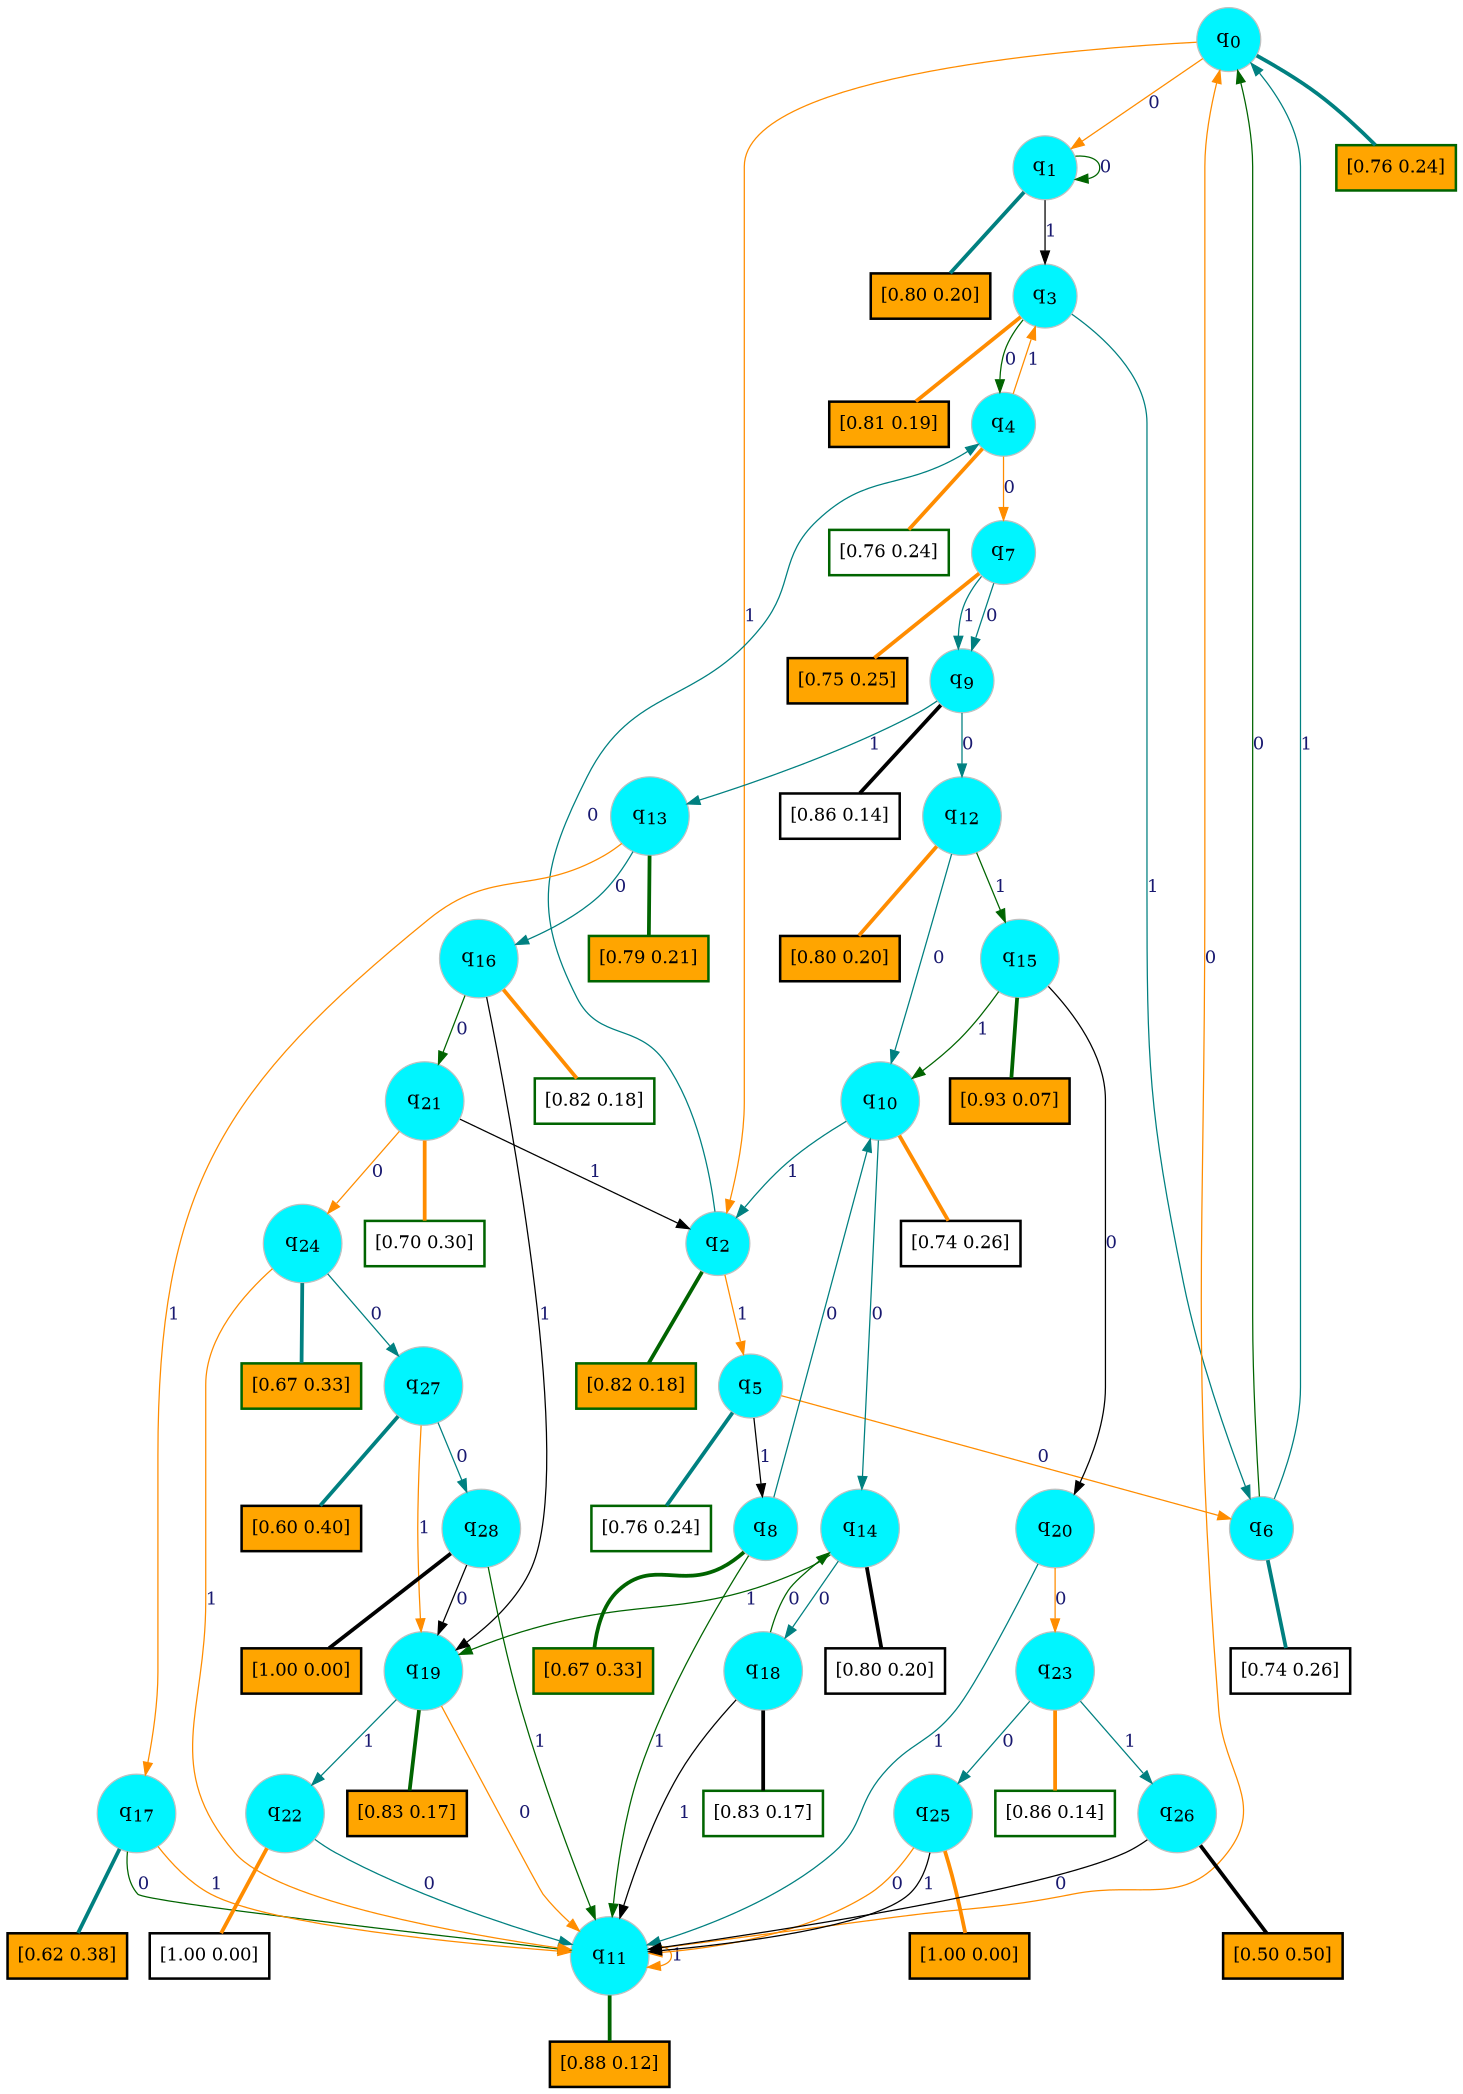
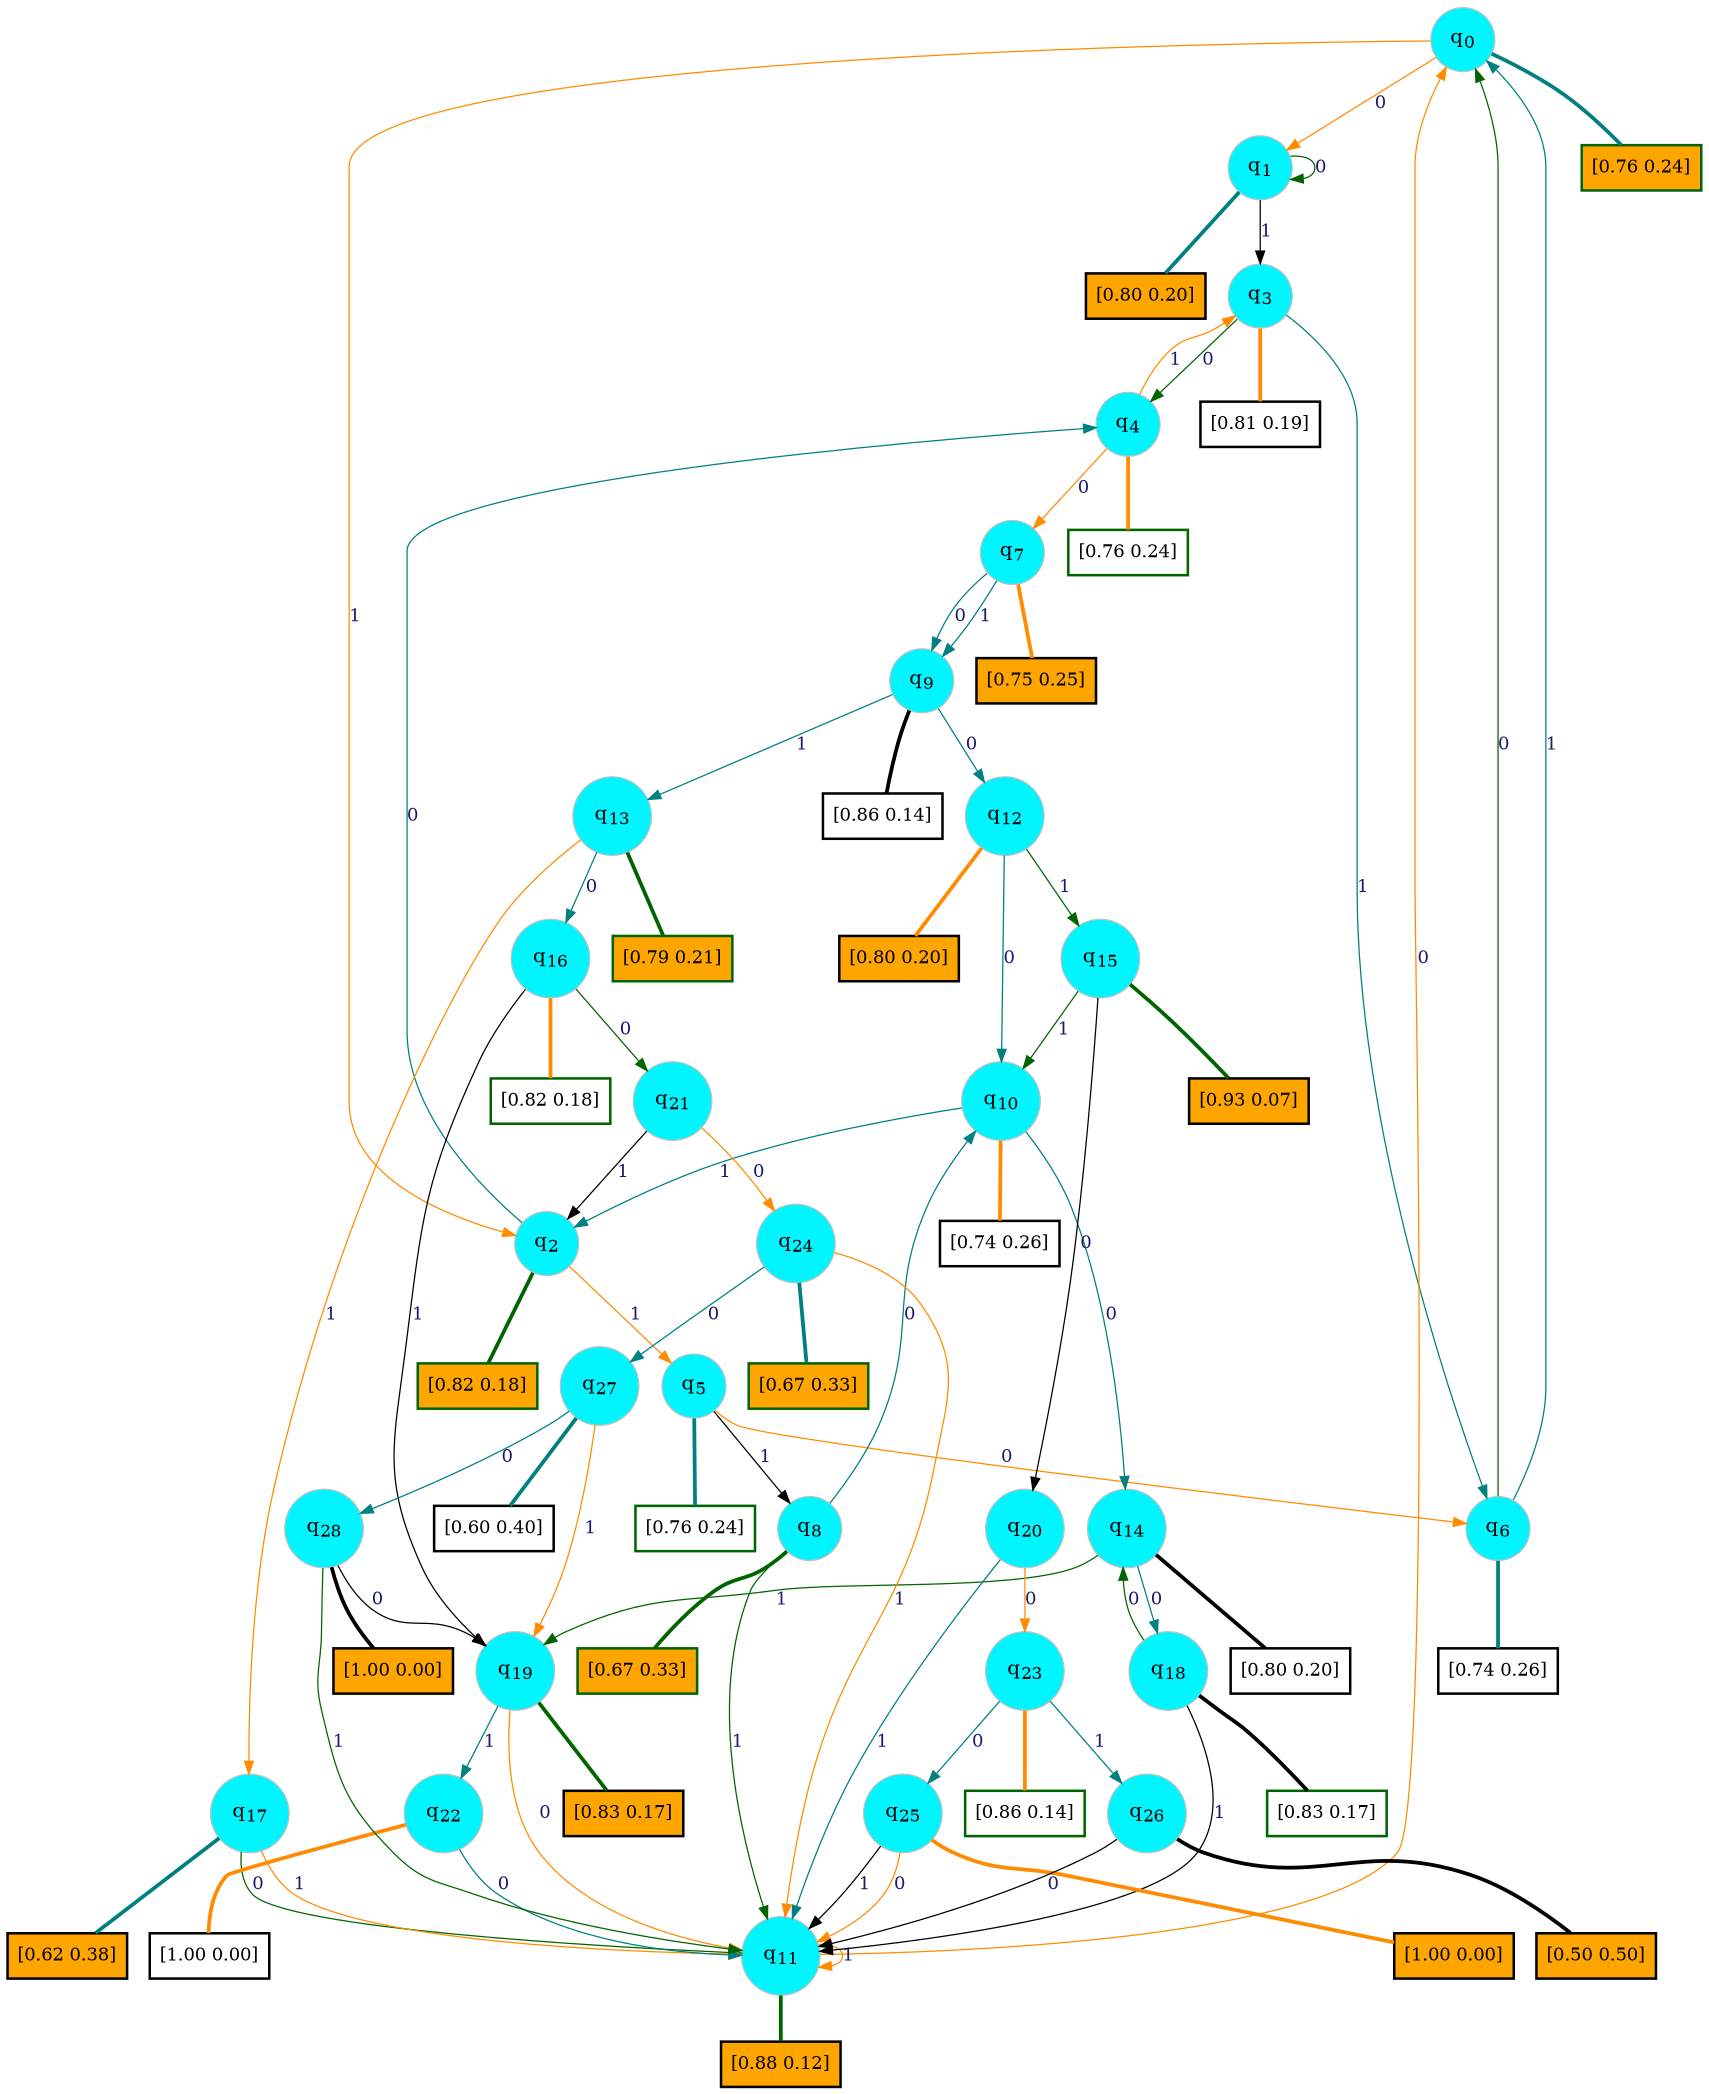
node "[0.81 0.19]": fillcolor orange -> white
node "[0.70 0.30]": removed
node "[0.60 0.40]": fillcolor orange -> white
